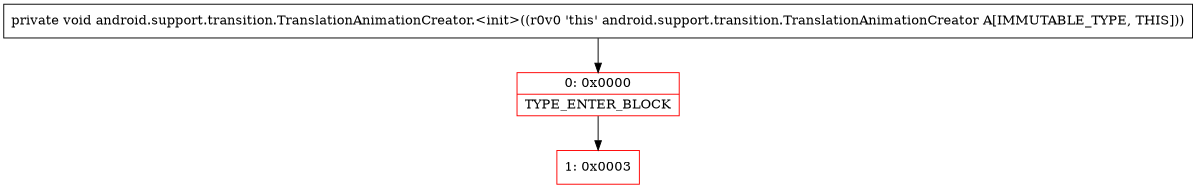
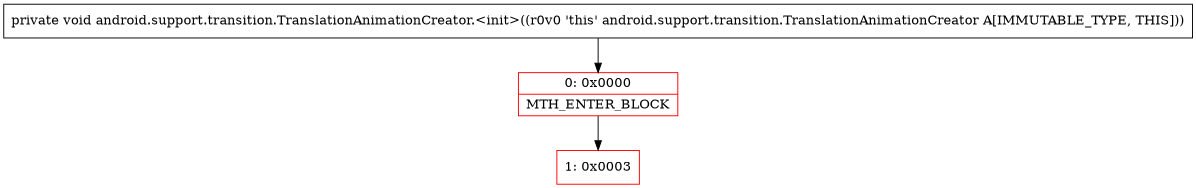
node "0: 0x0000": text "TYPE_ENTER_BLOCK" -> "MTH_ENTER_BLOCK"
